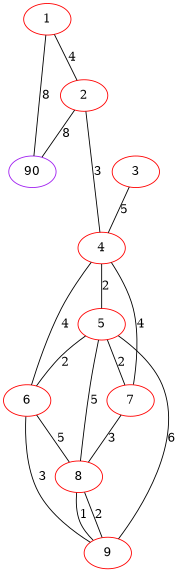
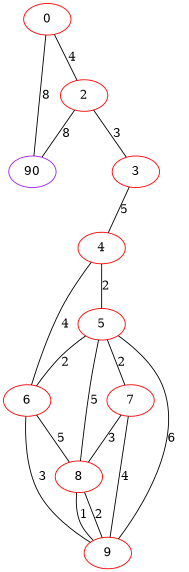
node "1": label "1" -> "0"
edge "2" -- "4": now "2" -- "3"
edge "4" -- "7": now "9" -- "7"
